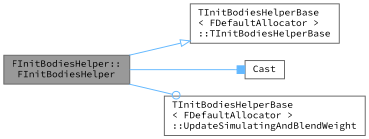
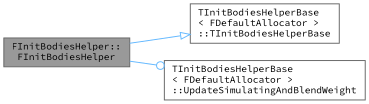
node "Cast": removed
